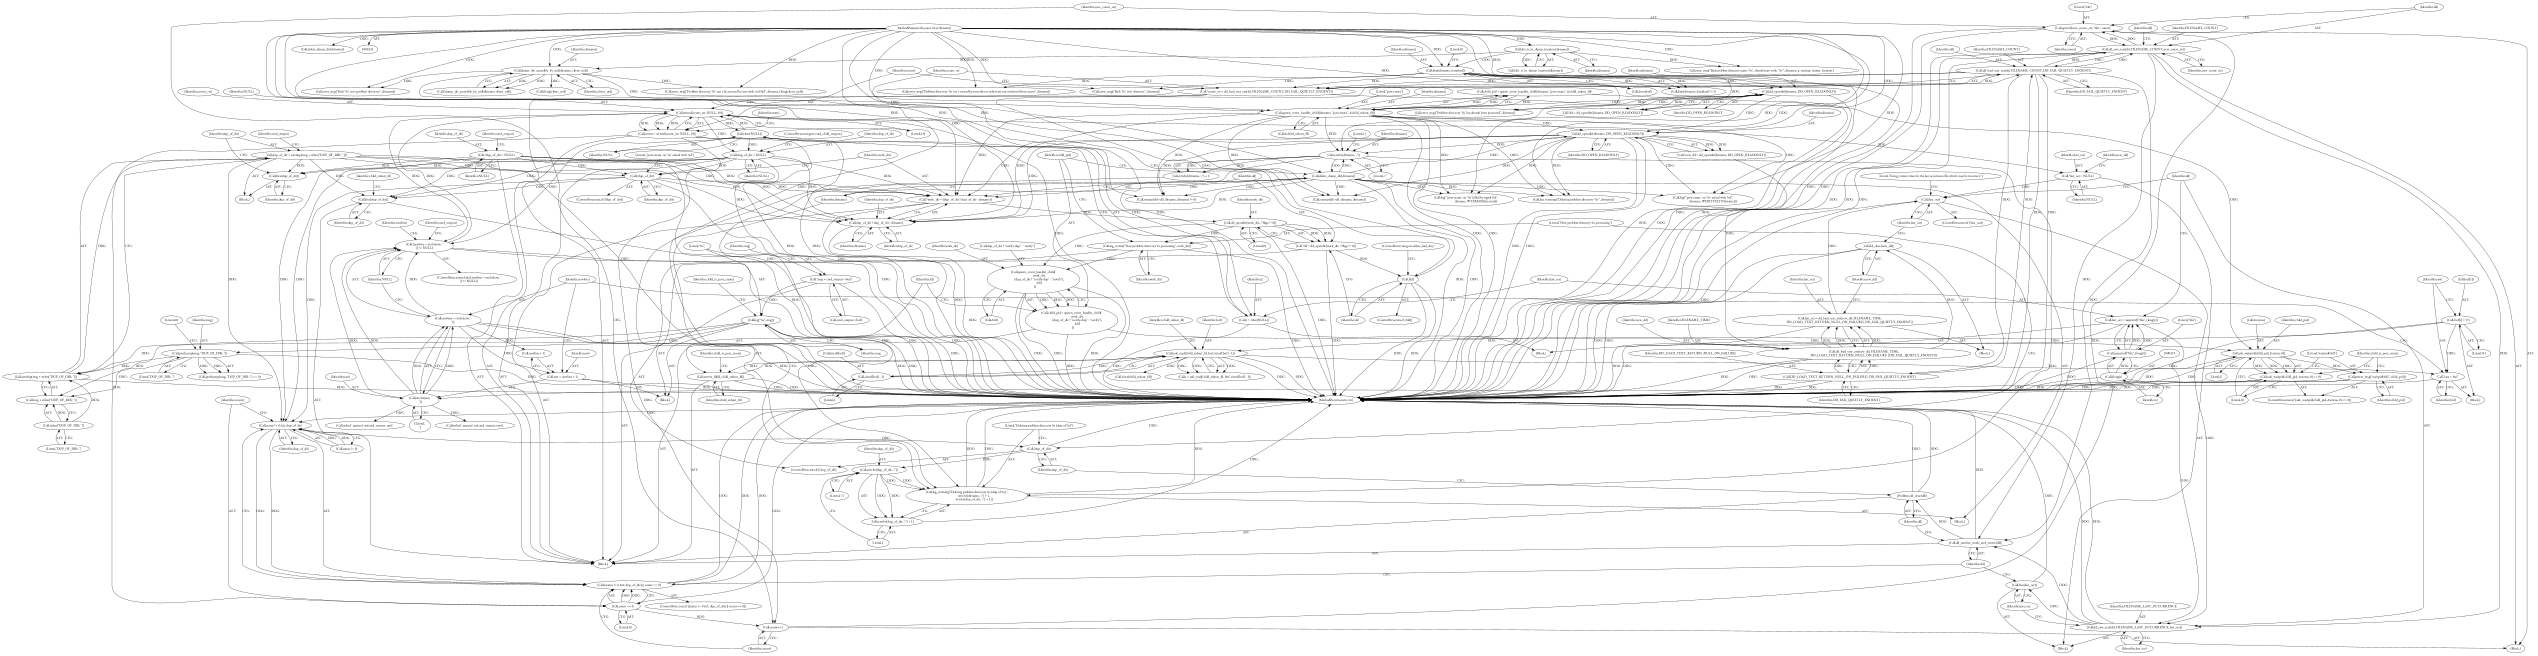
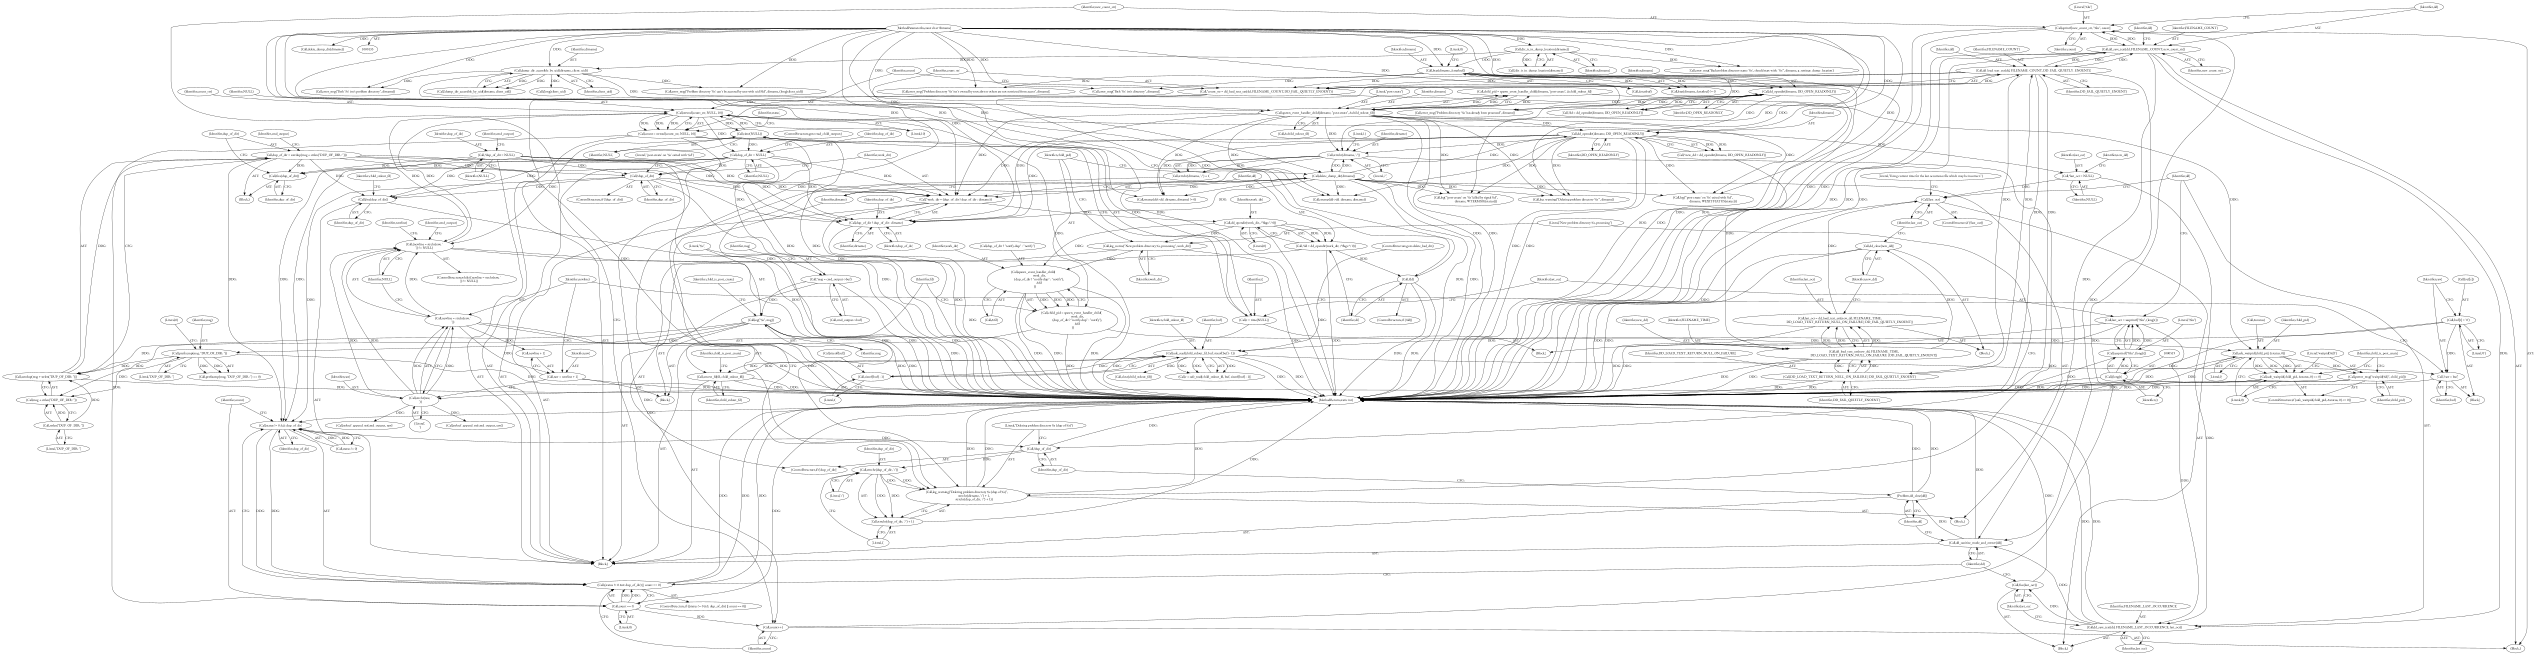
edge "(ControlStructure,goto delete_bad_dir;)" -> "(Call,!dd)": now "(ControlStructure,goto delete_bad_dir;)" -> "(Call,safe_read(child_stdout_fd, buf, sizeof(buf) - 1))"
